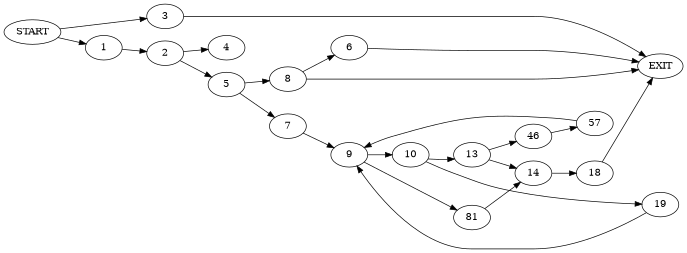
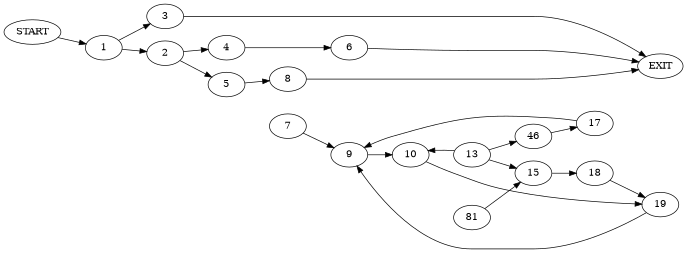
edge "START" -> "3": now "1" -> "3"
edge "8" -> "6": now "4" -> "6"
edge "5" -> "7": removed
node "57": label "57" -> "17"
edge "18" -> "EXIT": now "18" -> "19"
edge "10" -> "13": reversed
node "14": label "14" -> "15"
edge "9" -> "81": removed
